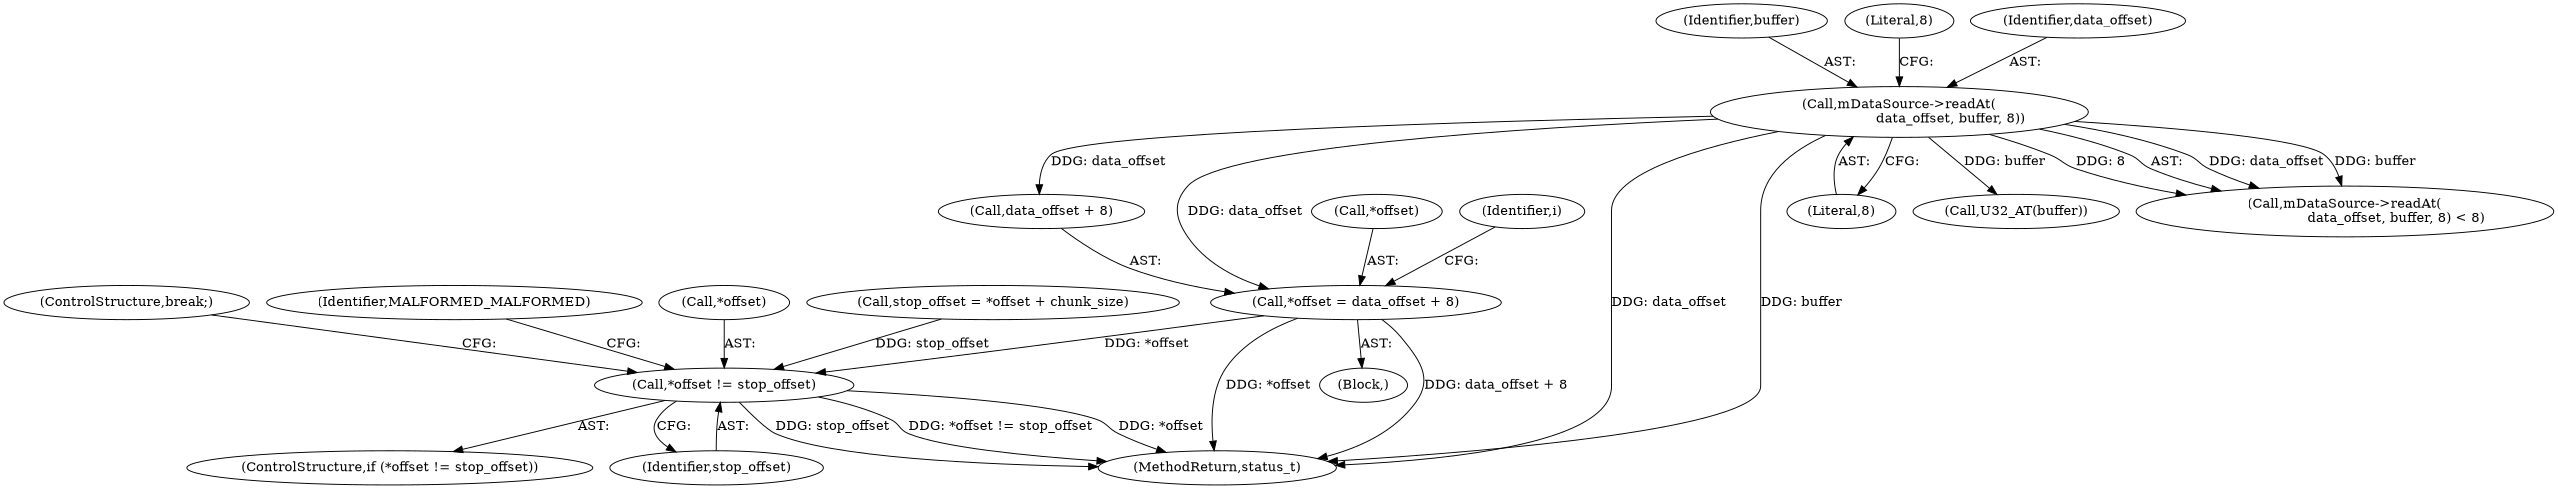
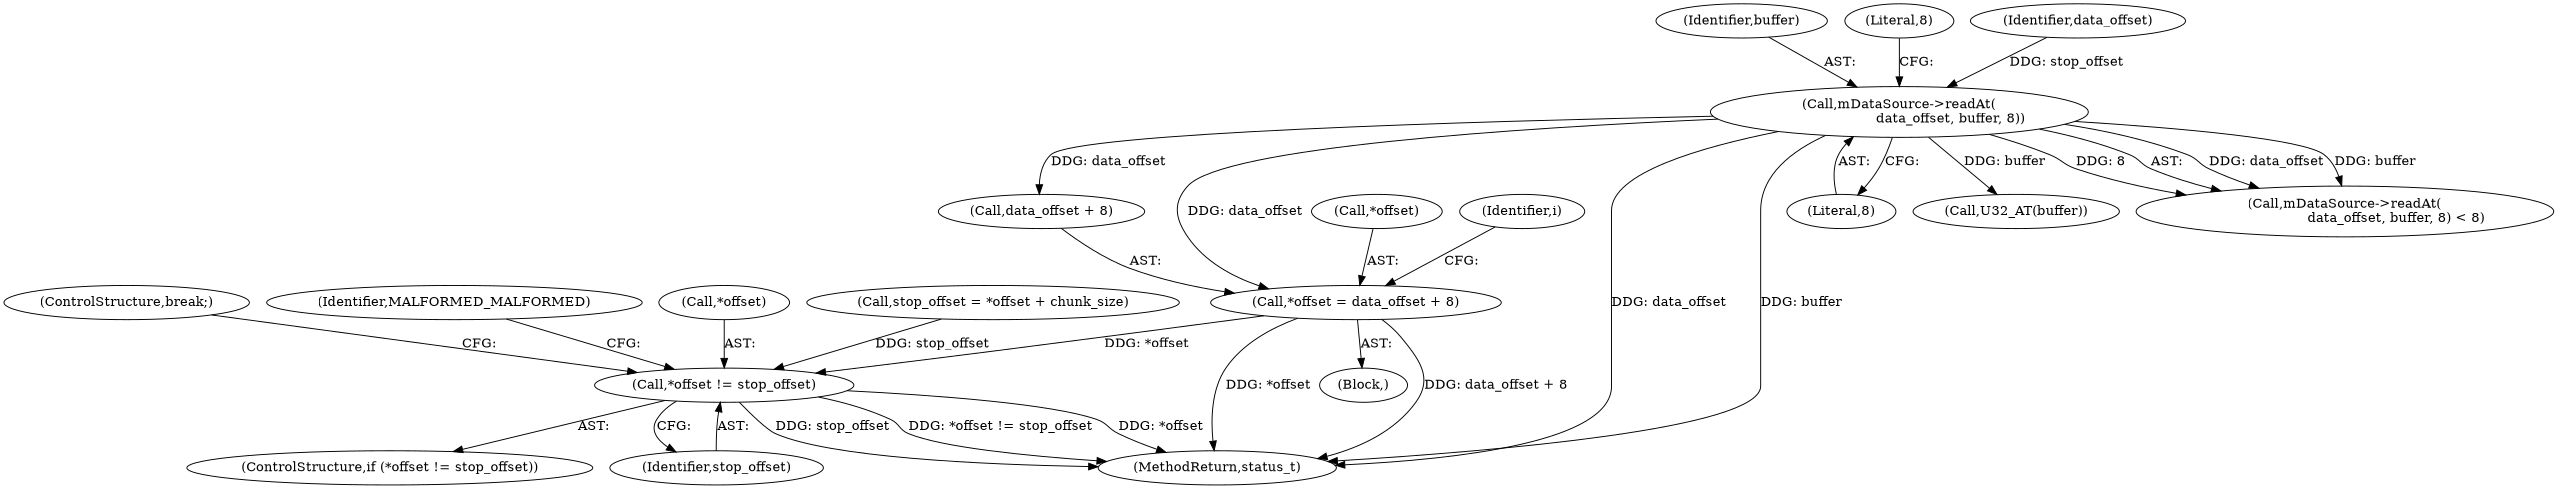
edge "(Identifier,data_offset)" -> "(Call,mDataSource->readAt( data_offset, buffer, 8))": label "AST: " -> "DDG: stop_offset"
